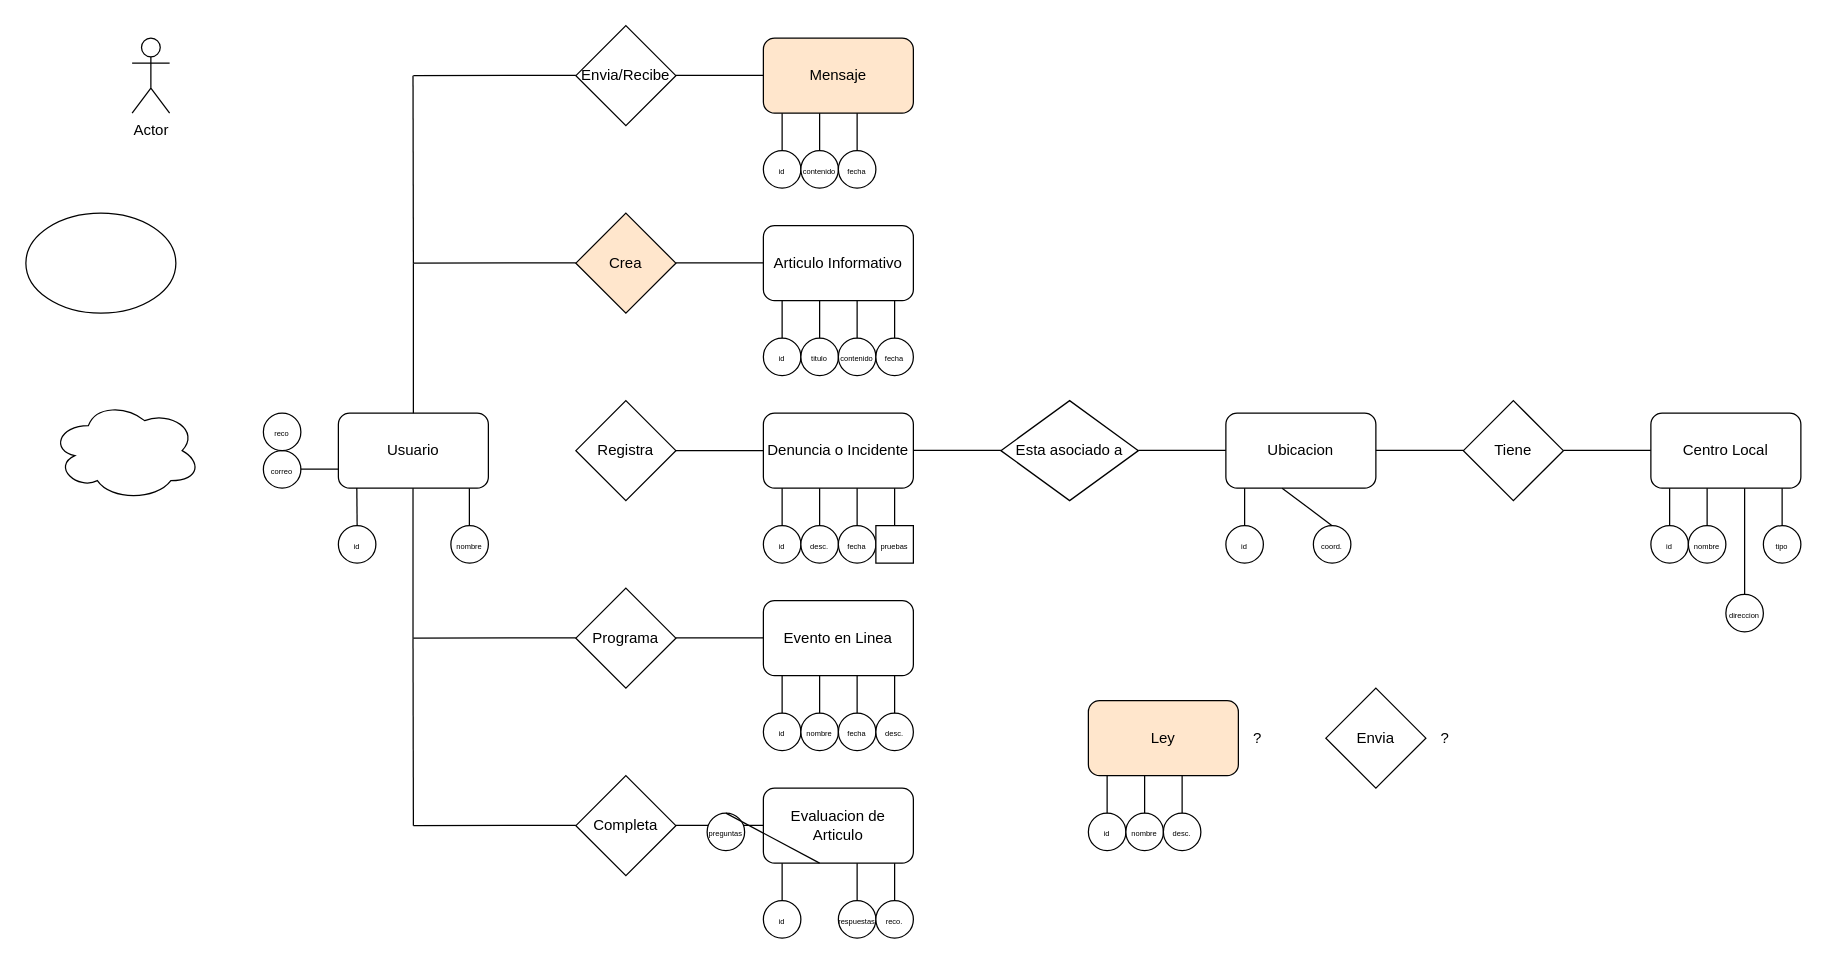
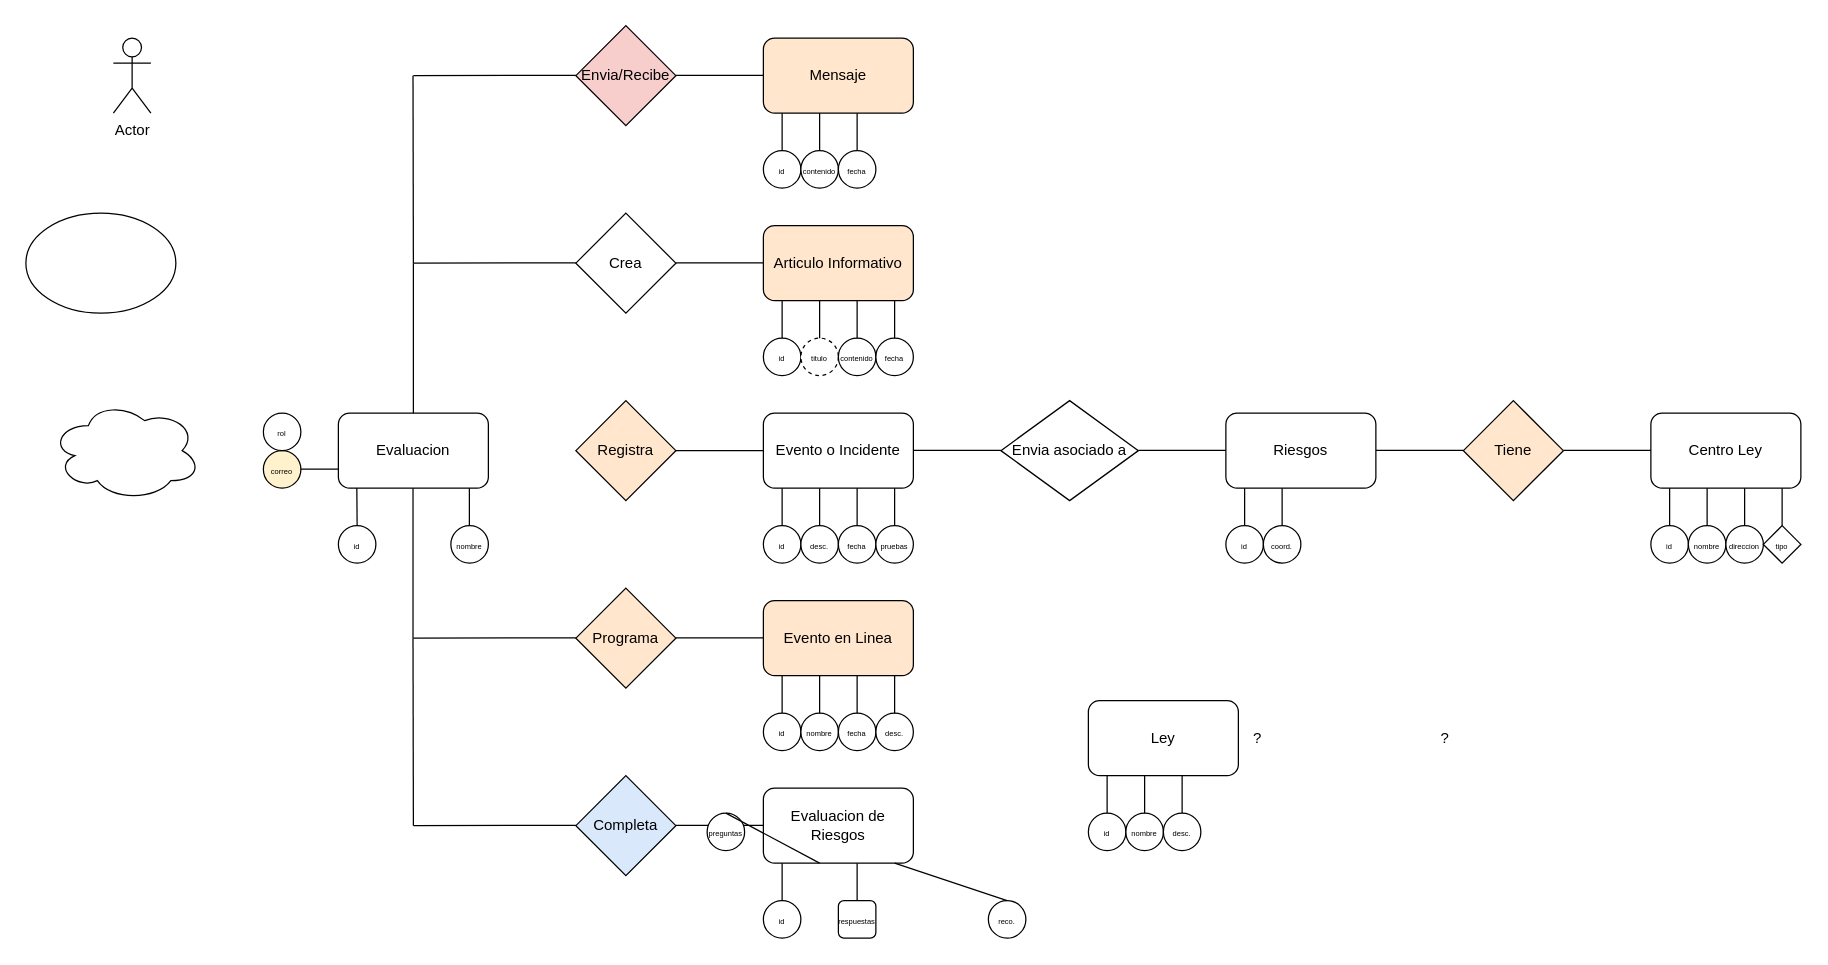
node "Actor": moved (151, 76) -> (132, 76)
node "Envia/Recibe": fillcolor #ffffff -> #f8cecc
node "Crea": fillcolor #ffe6cc -> #ffffff
node "Articulo Informativo": fillcolor #ffffff -> #ffe6cc
node "titulo": style solid -> dashed
node "reco": label "reco" -> "rol"
node "Usuario": label "Usuario" -> "Evaluacion"
node "Registra": fillcolor #ffffff -> #ffe6cc
node "Denuncia o Incidente": label "Denuncia o Incidente" -> "Evento o Incidente"
node "Esta asociado a": label "Esta asociado a" -> "Envia asociado a"
node "Ubicacion": label "Ubicacion" -> "Riesgos"
node "Tiene": fillcolor #ffffff -> #ffe6cc
node "Centro Local": label "Centro Local" -> "Centro Ley"
node "correo": fillcolor #ffffff -> #fff2cc
node "pruebas": shape rectangle -> ellipse
node "coord.": moved (1332, 544) -> (1282, 544)
node "tipo": shape ellipse -> diamond
node "direccion": moved (1744, 613) -> (1744, 544)
node "Programa": fillcolor #ffffff -> #ffe6cc
node "Evento en Linea": fillcolor #ffffff -> #ffe6cc
node "Ley": fillcolor #ffe6cc -> #ffffff
node "Envia": removed
node "Completa": fillcolor #ffffff -> #dae8fc
node "Evaluacion de Articulo": label "Evaluacion de Articulo" -> "Evaluacion de Riesgos"
node "respuestas": shape ellipse -> rounded rectangle
node "reco.": moved (894, 919) -> (1007, 919)
